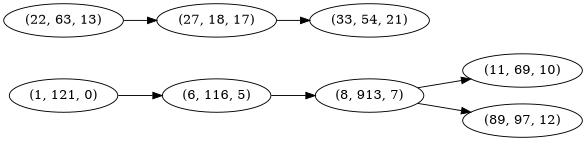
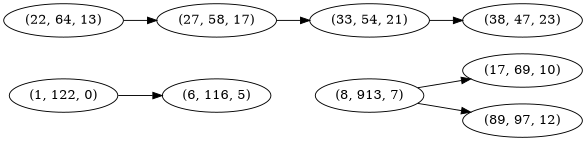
node "(22, 63, 13)": label "(22, 63, 13)" -> "(22, 64, 13)"
node "(27, 18, 17)": label "(27, 18, 17)" -> "(27, 58, 17)"
node "(38, 47, 23)": added
node "(11, 69, 10)": label "(11, 69, 10)" -> "(17, 69, 10)"
node "(1, 121, 0)": label "(1, 121, 0)" -> "(1, 122, 0)"
edge "(6, 116, 5)" -> "(8, 913, 7)": removed
